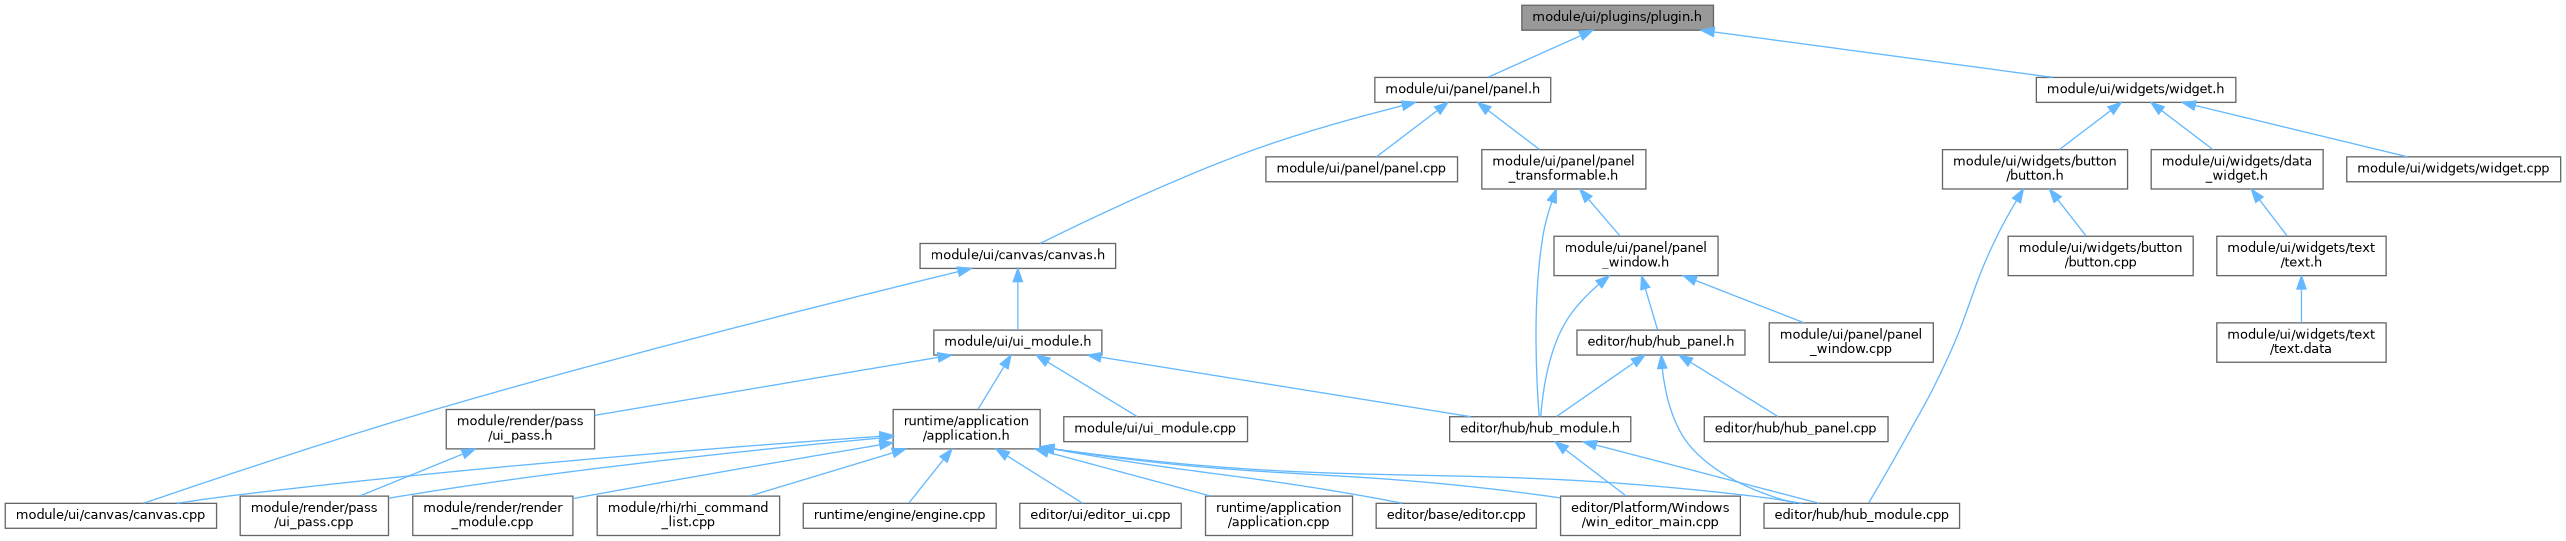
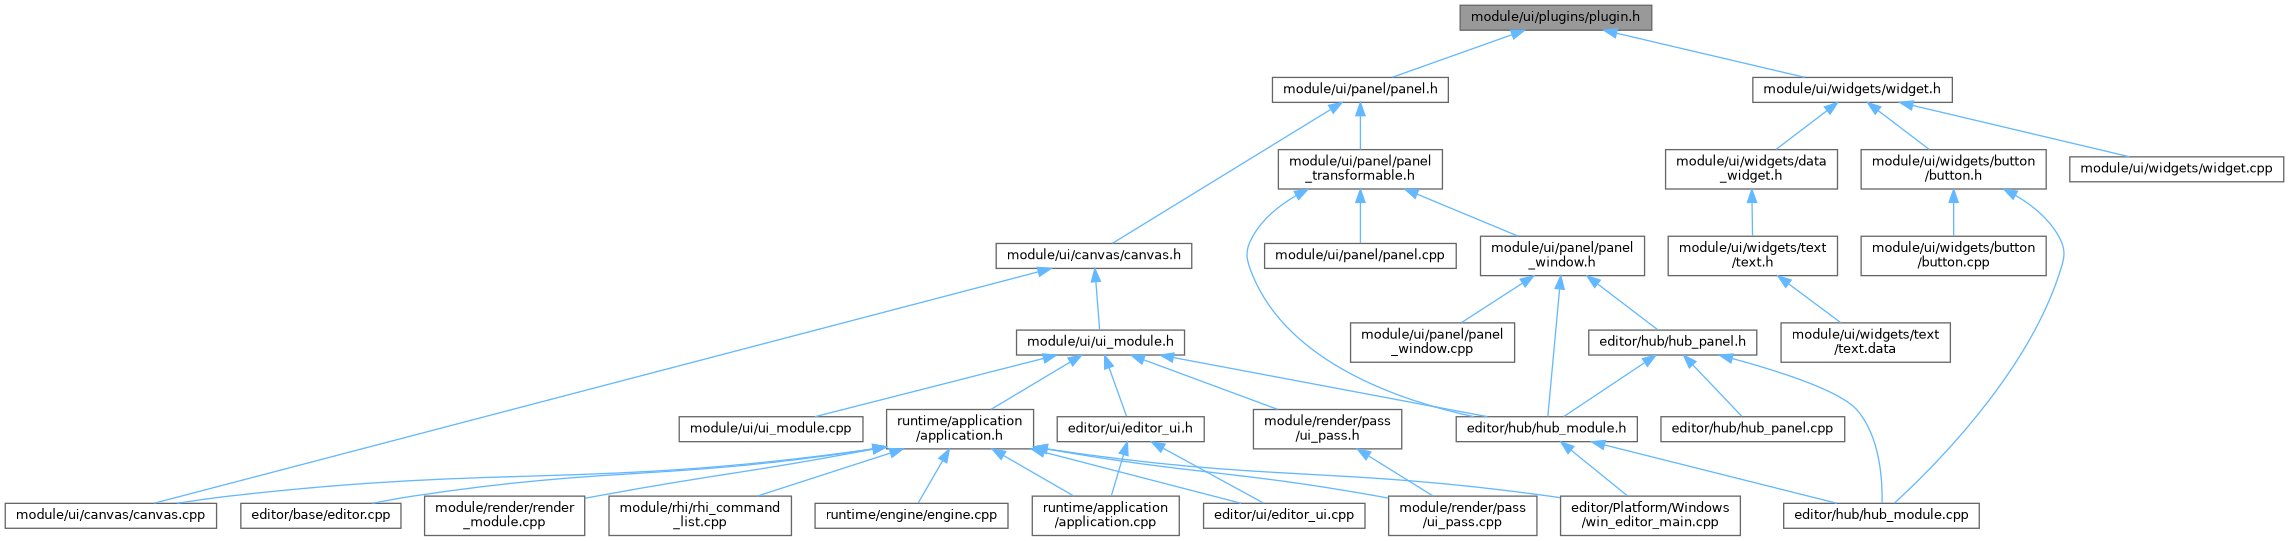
edge "module/ui/panel/panel.cpp" -> "module/ui/panel/panel.h": now "module/ui/panel/panel.cpp" -> "module/ui/panel/panel _transformable.h"
node "editor/ui/editor_ui.h": added
edge "editor/hub/hub_module.cpp" -> "runtime/application /application.h": removed
